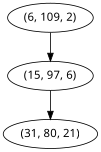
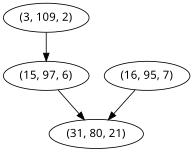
node "(6, 109, 2)": label "(6, 109, 2)" -> "(3, 109, 2)"
node "(16, 95, 7)": added
